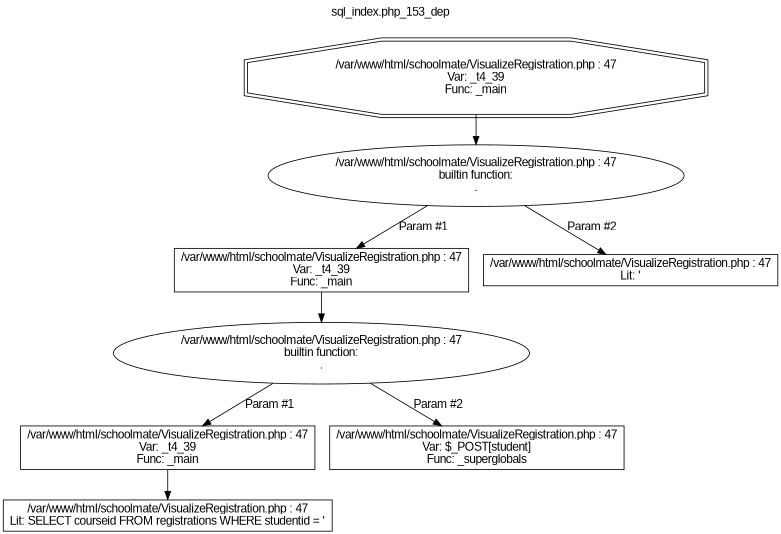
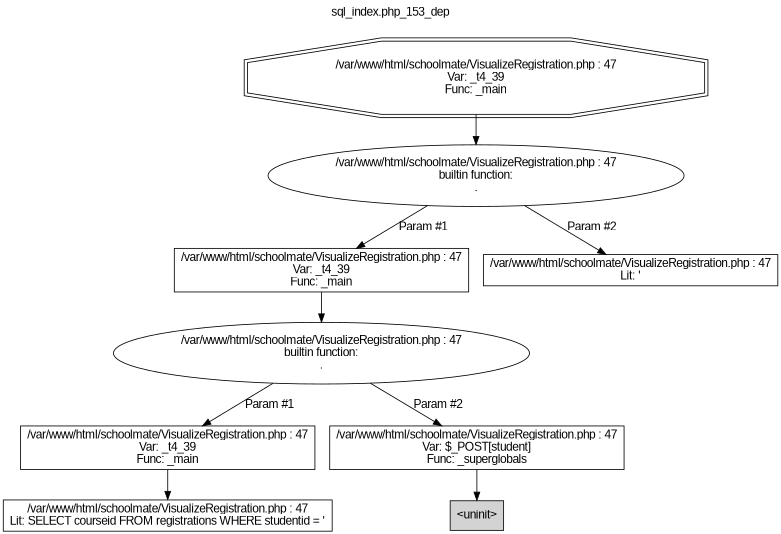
node "<uninit>": added
